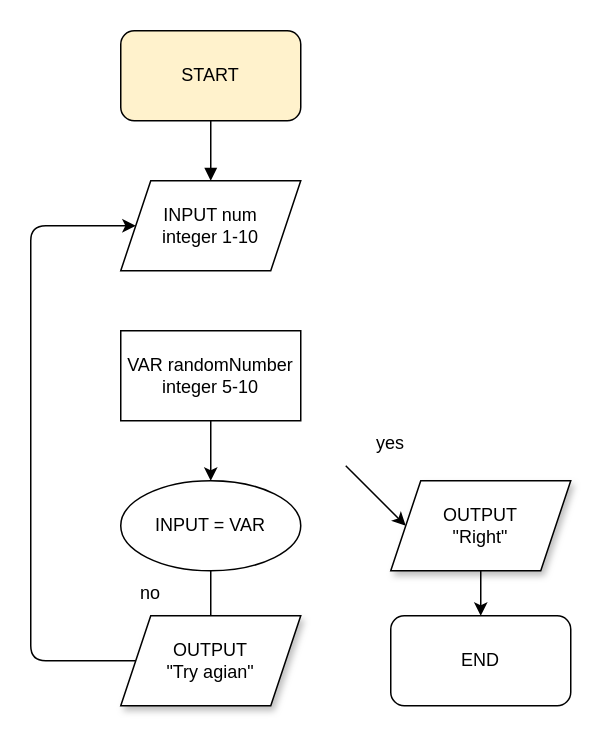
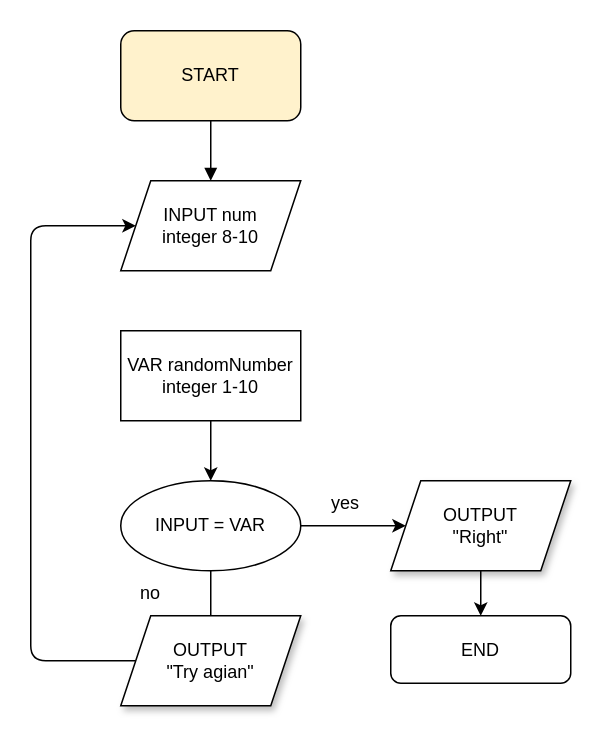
node "INPUT num integer 1-10": label "INPUT num integer 1-10" -> "INPUT num integer 8-10"
node "VAR randomNumber integer 5-10": label "VAR randomNumber integer 5-10" -> "VAR randomNumber integer 1-10"
node "yes": moved (391, 443) -> (346, 503)
node "END": size 180x90 -> 180x68
